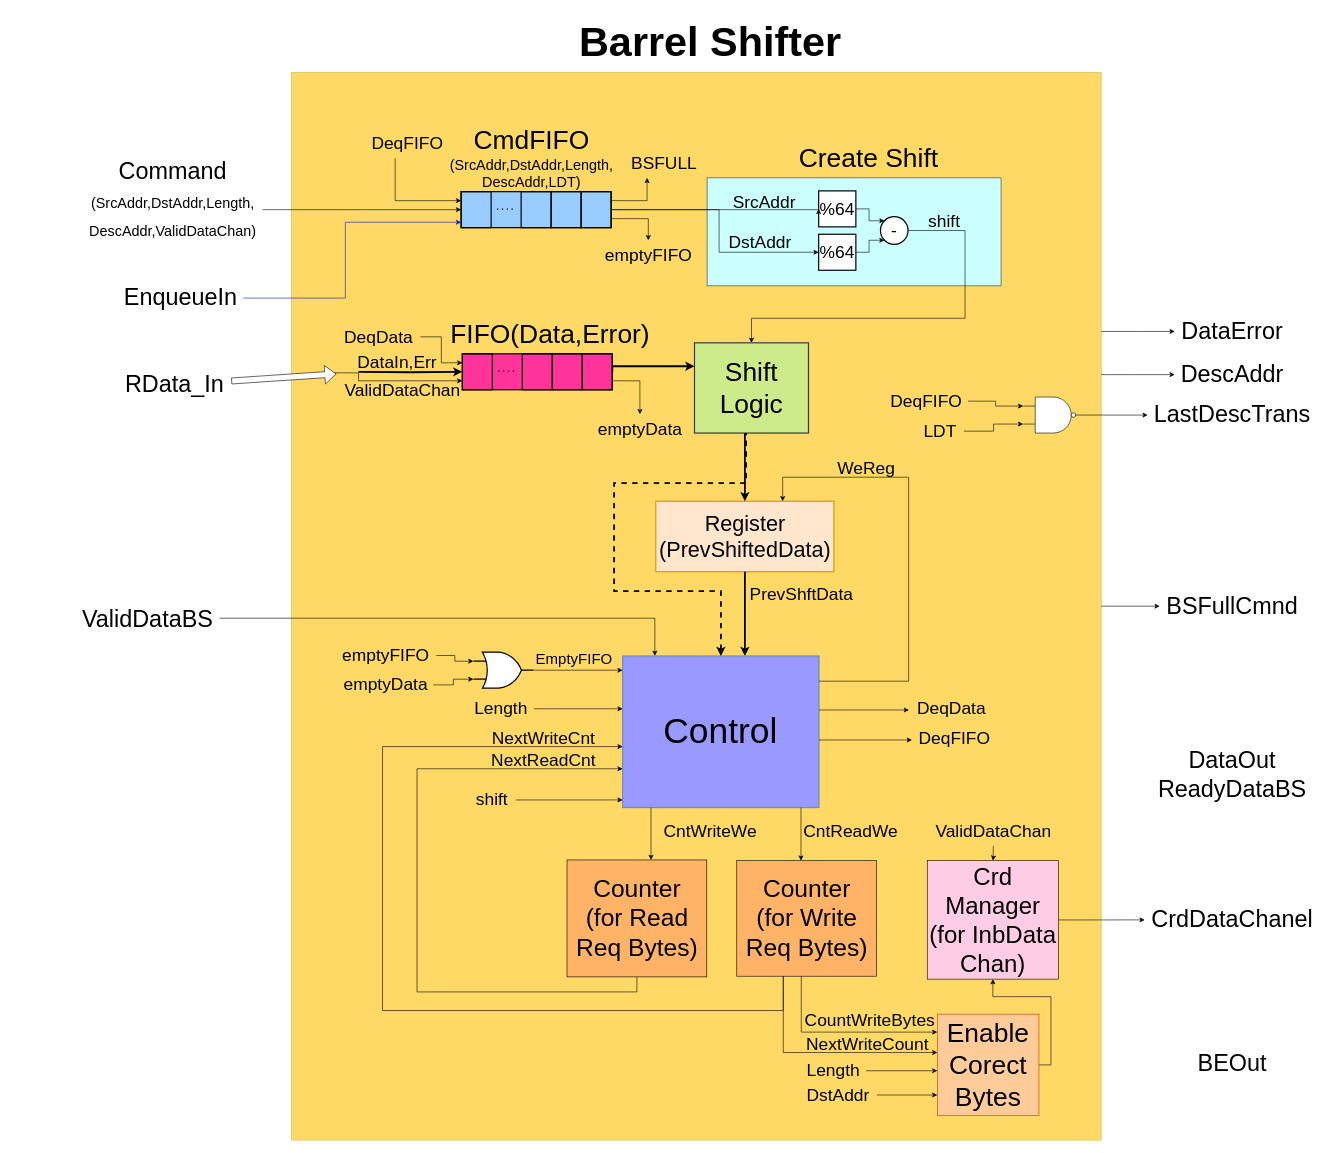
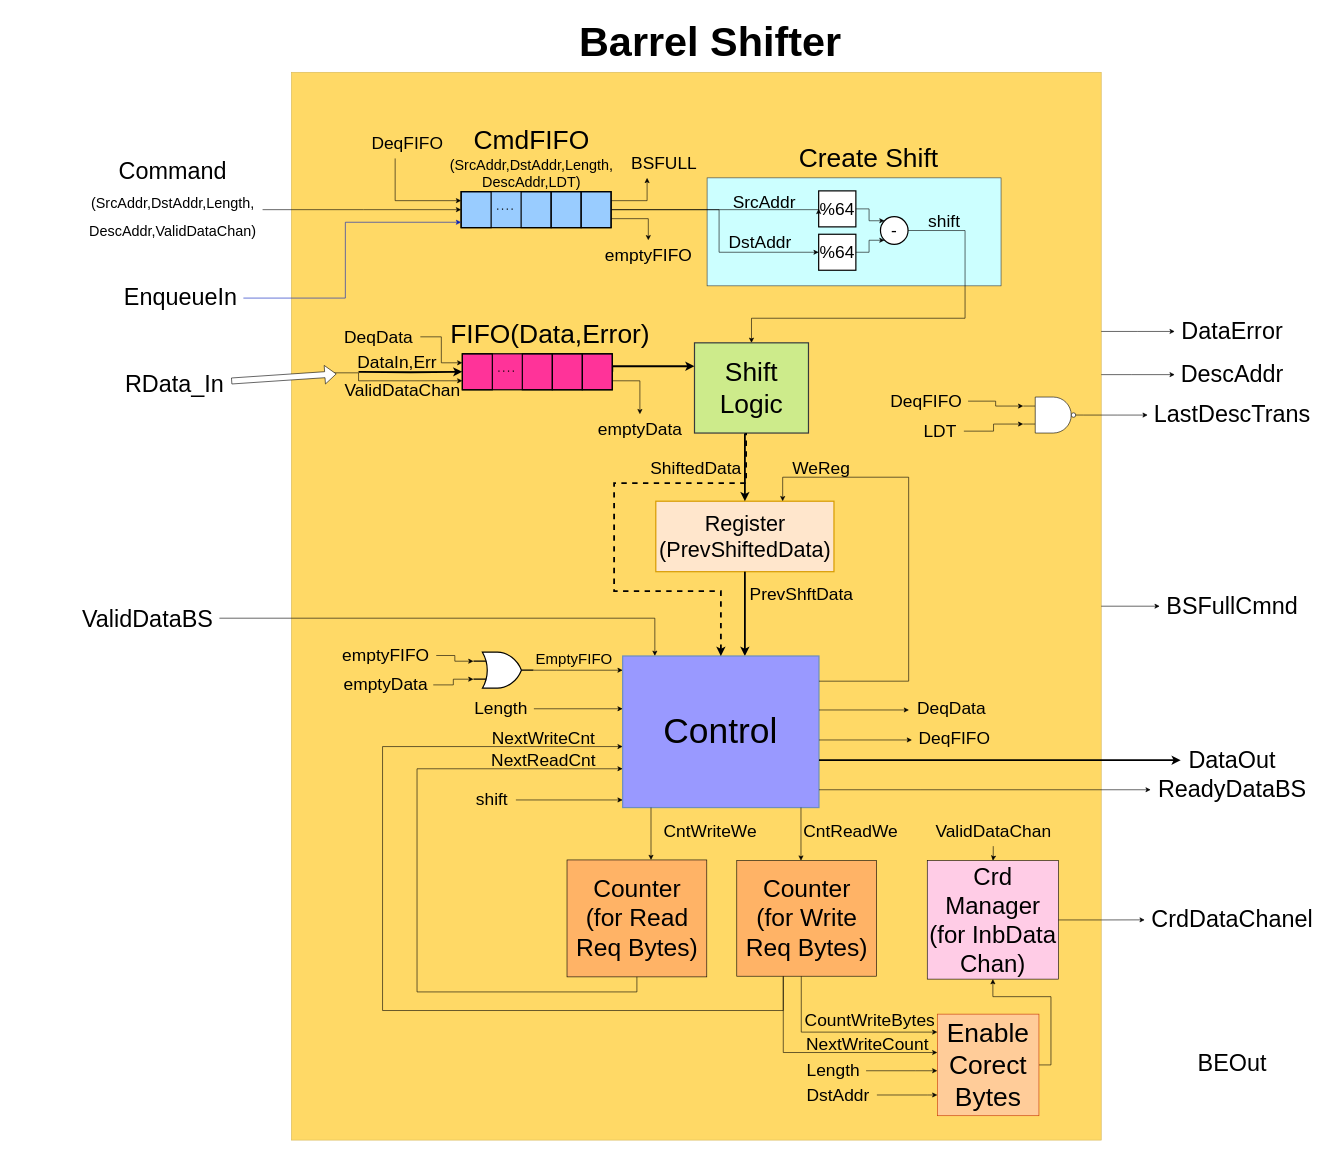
node "ShiftedData": added
node "WeReg": moved (866, 468) -> (821, 468)
edge "Control" -> "DataOut": added
edge "Control" -> "ReadyDataBS": added
